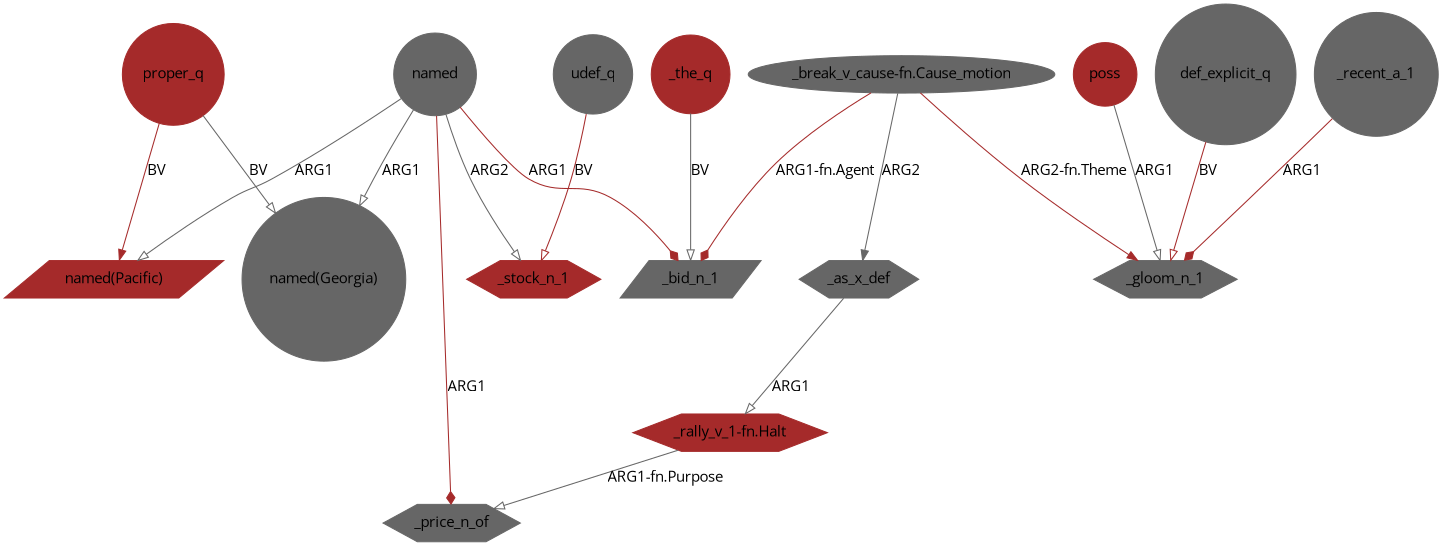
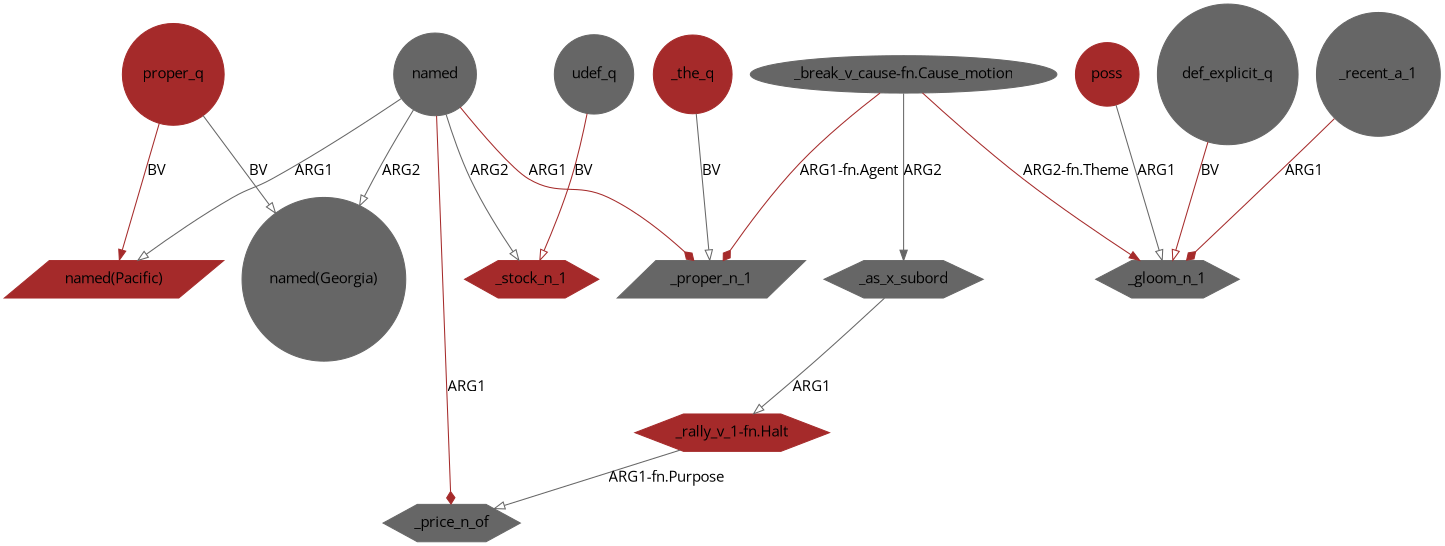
edge "named" -> "named(Georgia)": label "ARG1" -> "ARG2"
node "_bid_n_1": label "_bid_n_1" -> "_proper_n_1"
node "_as_x_def": label "_as_x_def" -> "_as_x_subord"
